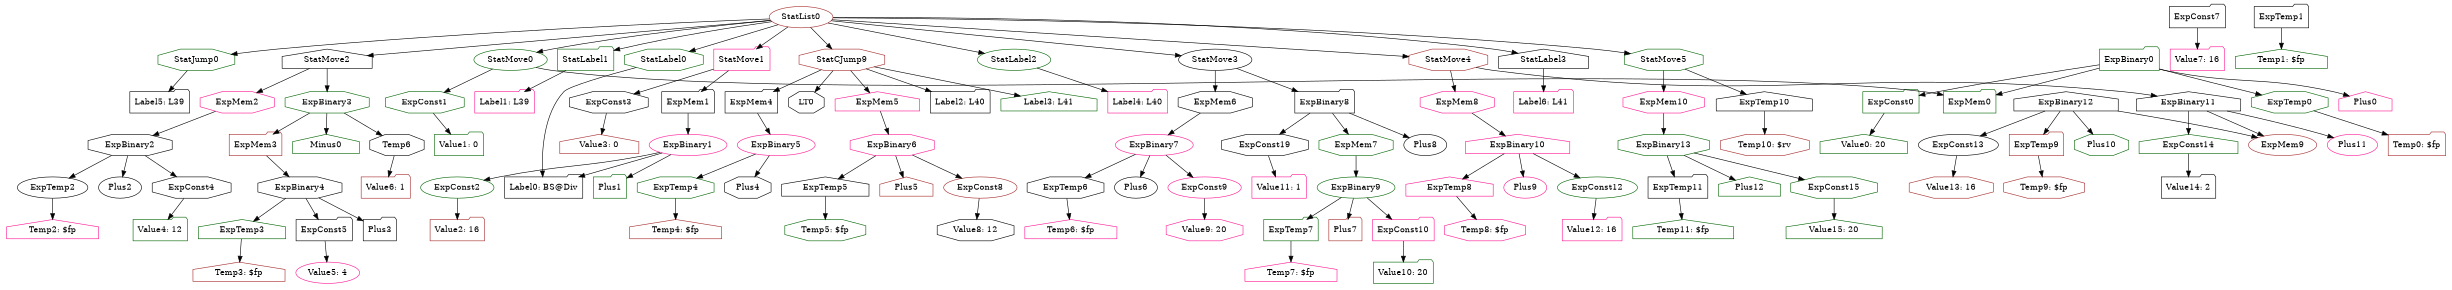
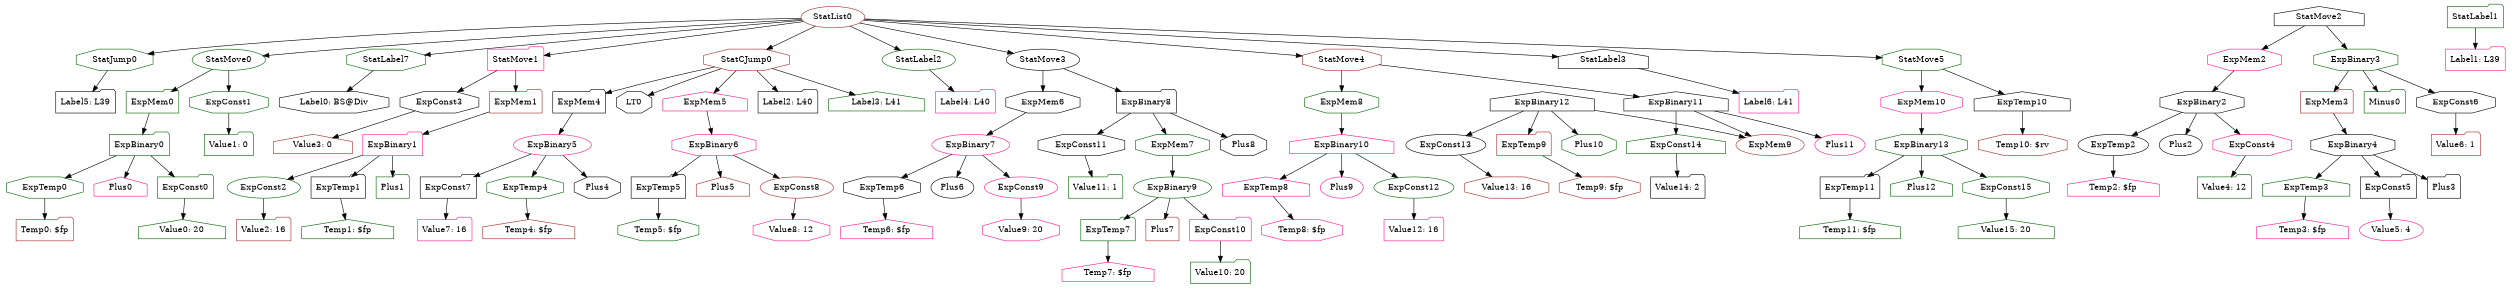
edge "StatList0" -> "StatLabel1": removed
edge "StatList0" -> "StatMove2": removed
node "StatLabel0": label "StatLabel0" -> "StatLabel7"
node "StatCJump9": label "StatCJump9" -> "StatCJump0"
edge "ExpBinary0" -> "ExpMem0": reversed
node "ExpMem1": color black -> brown
node "ExpMem8": color deeppink -> darkgreen
node "Minus0": shape house -> folder
node "Temp6": label "Temp6" -> "ExpConst6"
node "ExpBinary1": shape ellipse -> folder
node "ExpConst19": label "ExpConst19" -> "ExpConst11"
node "Plus8": shape ellipse -> octagon
edge "ExpBinary5" -> "ExpConst7": added
edge "ExpBinary1" -> "Label0: BS@Div": now "ExpBinary1" -> "ExpTemp1"
node "ExpConst4": color black -> deeppink
node "Label0: BS@Div": shape folder -> octagon
node "ExpTemp5": shape house -> folder
node "Value11: 1": color deeppink -> darkgreen
node "Value8: 12": color black -> deeppink
node "Temp3: $fp": color brown -> deeppink
